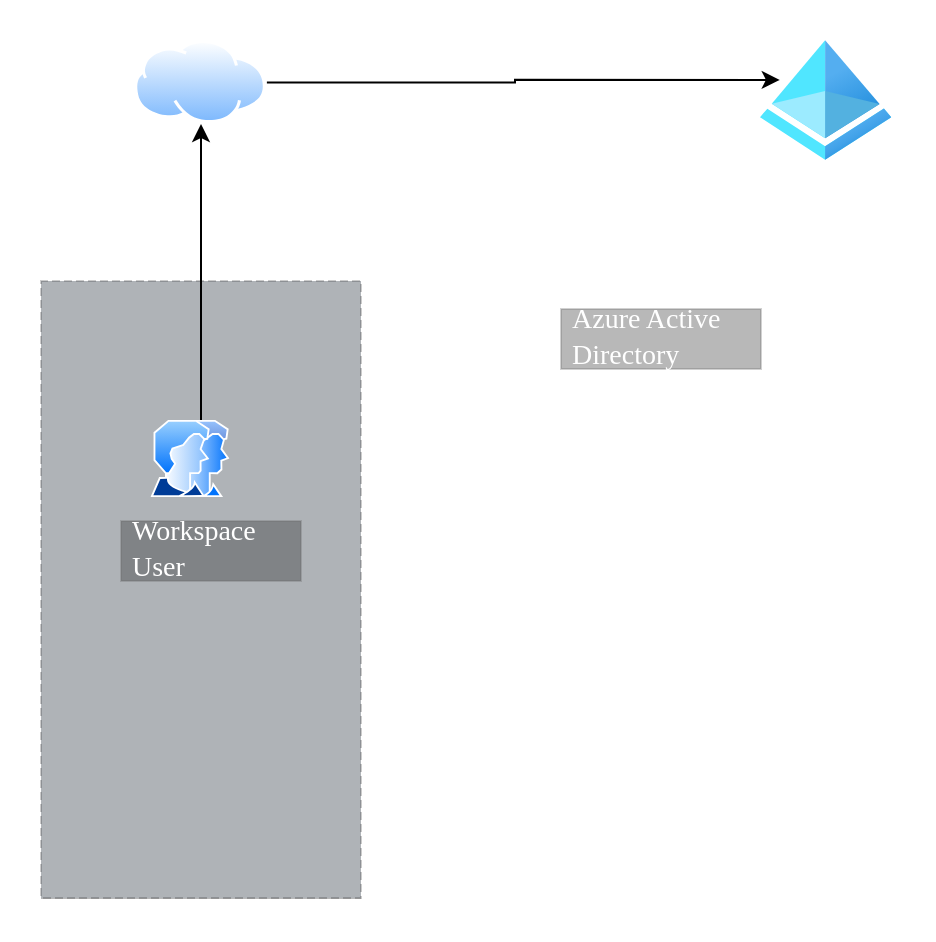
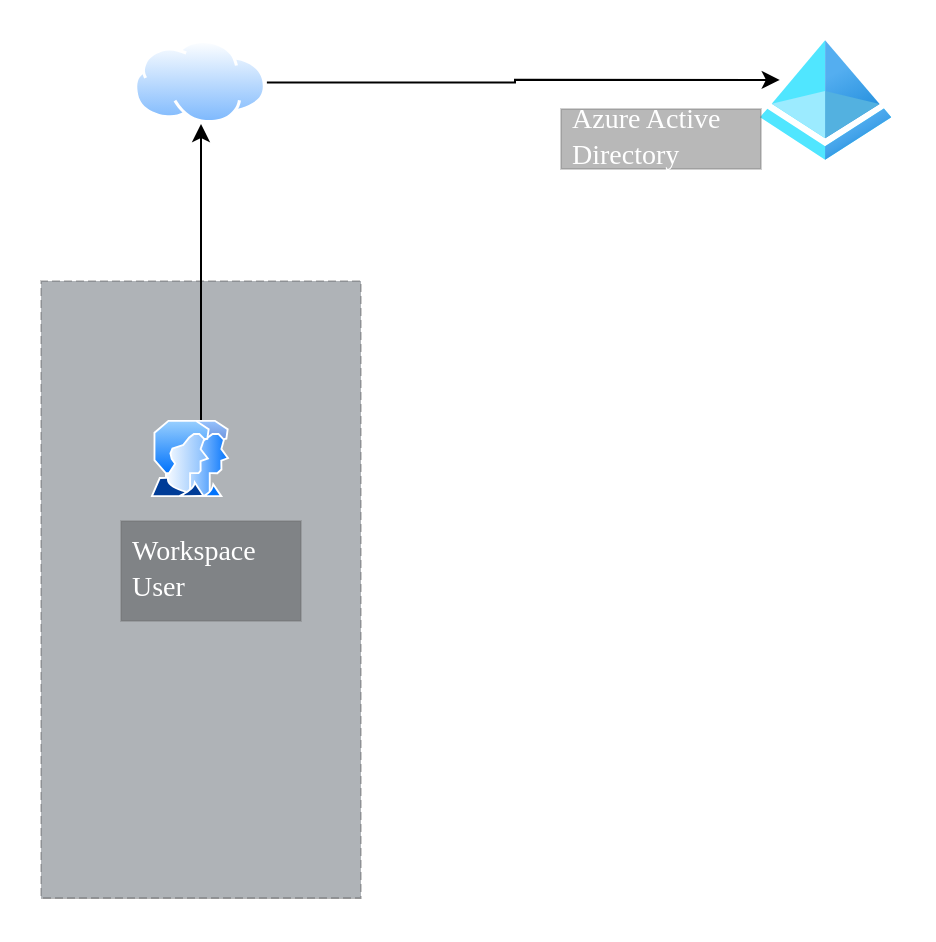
node "Azure Active Directory": moved (661, 339) -> (661, 139)
node "Workspace User": size 180x60 -> 180x100
